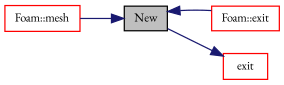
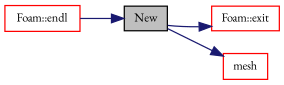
edge "Foam::exit" -> "New": reversed
node "Foam::mesh": label "Foam::mesh" -> "Foam::endl"
node "exit": label "exit" -> "mesh"
